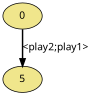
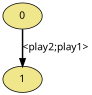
node "5": label "5" -> "1"
